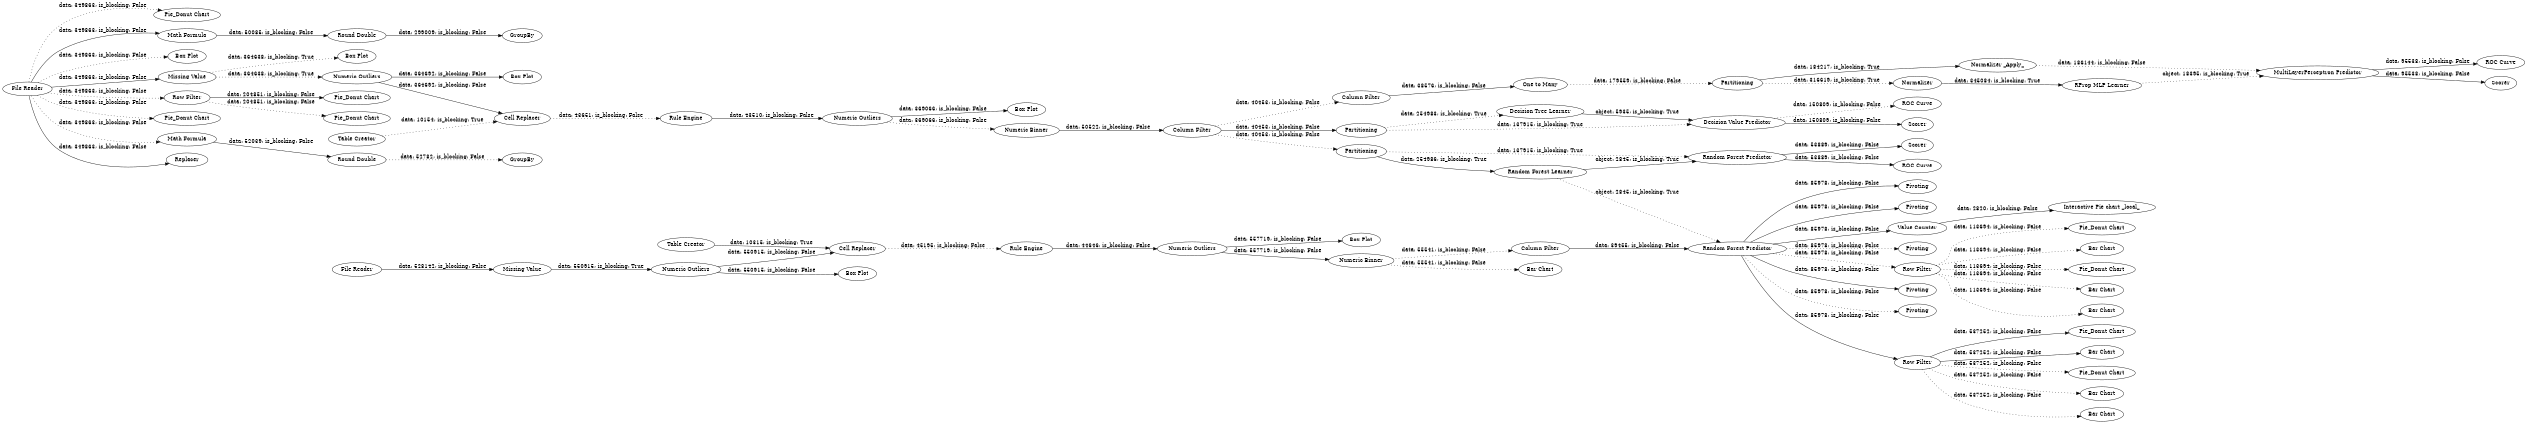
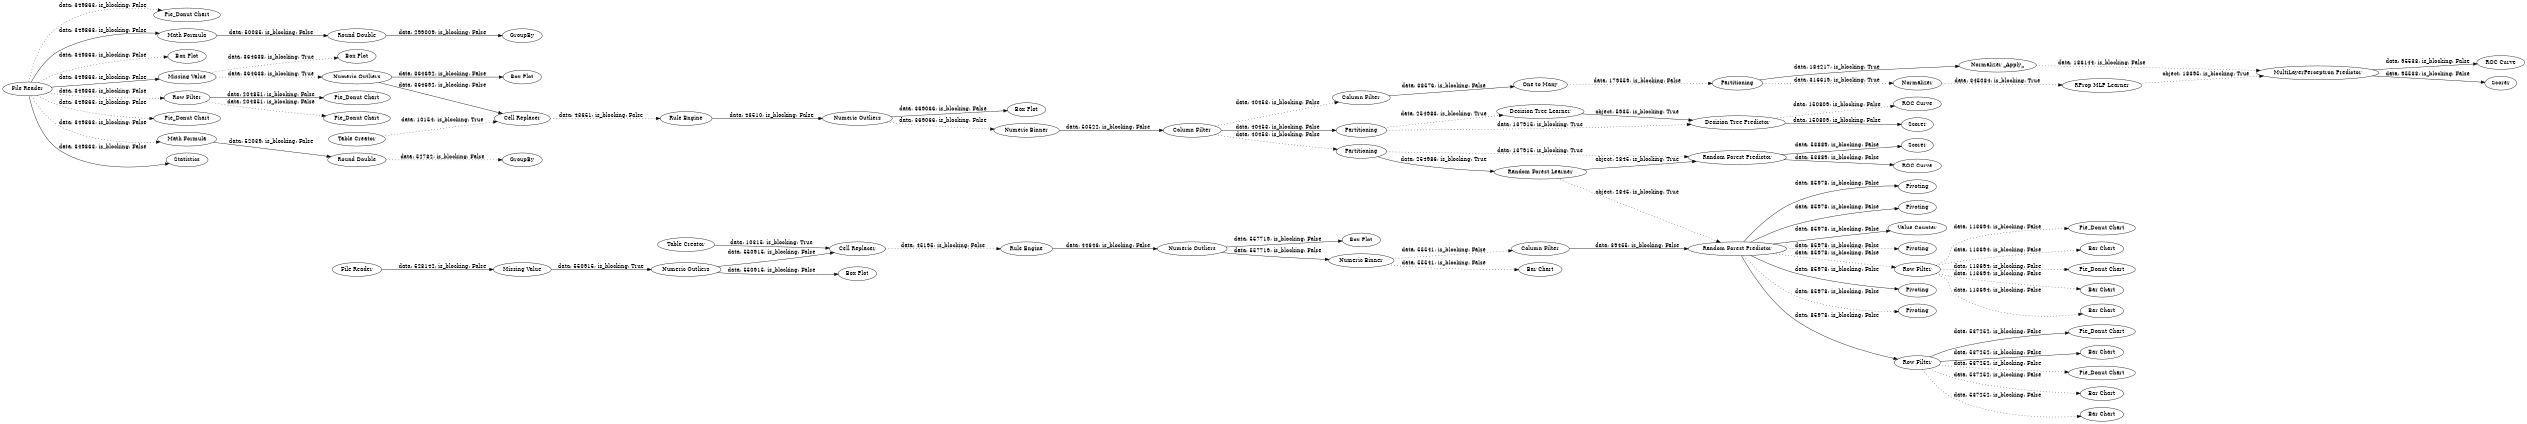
edge "Normalizer" -> "RProp MLP Learner": style solid -> dotted
node "Decision Value Predictor": label "Decision Value Predictor" -> "Decision Tree Predictor"
node "Replacer": label "Replacer" -> "Statistics"
node "Interactive Pie chart _local_": removed
